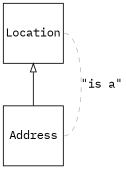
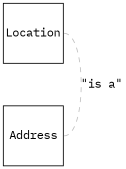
edge "Address" -> "Location": removed
